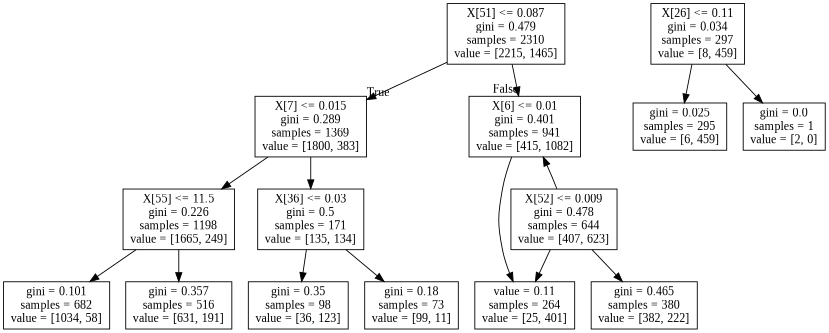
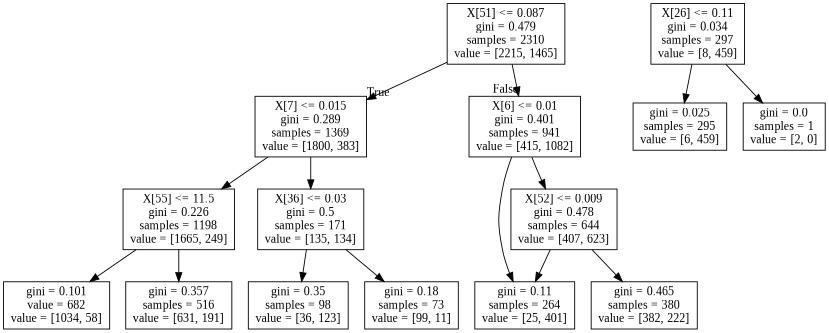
edge "X[52] <= 0.009 gini = 0.478 samples = 644 value = [407, 623]" -> "X[6] <= 0.01 gini = 0.401 samples = 941 value = [415, 1082]": reversed
node "gini = 0.101 samples = 682 value = [1034, 58]": label "gini = 0.101 samples = 682 value = [1034, 58]" -> "gini = 0.101 value = 682 value = [1034, 58]"
node "value = 0.11 samples = 264 value = [25, 401]": label "value = 0.11 samples = 264 value = [25, 401]" -> "gini = 0.11 samples = 264 value = [25, 401]"
